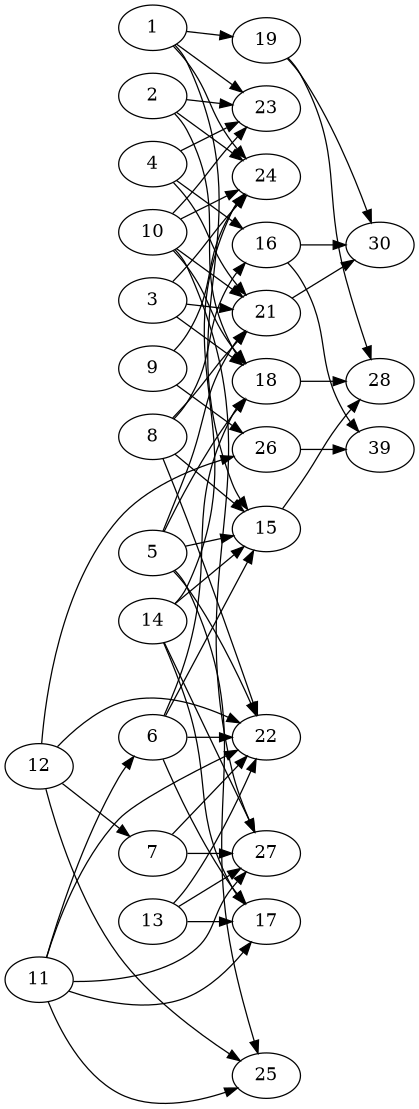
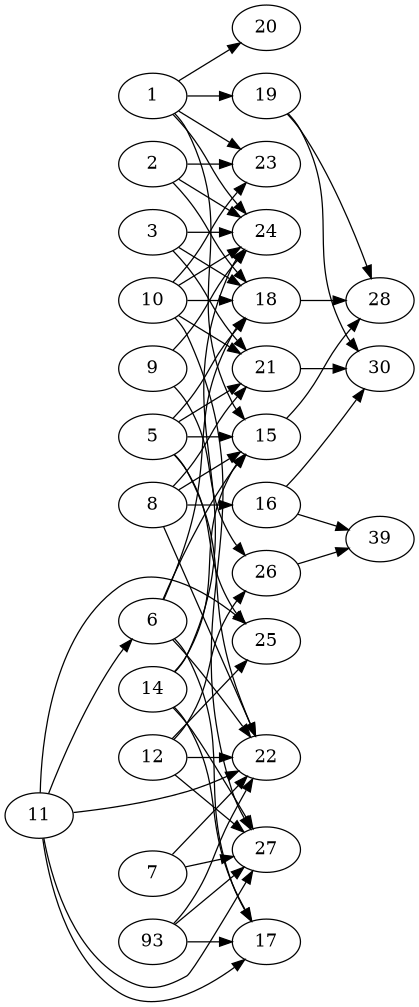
node "20": added
node "4": removed
edge "12" -> "7": now "12" -> "27"
node "13": label "13" -> "93"
